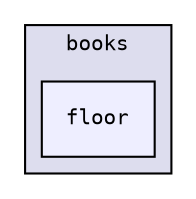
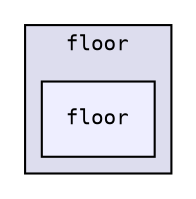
cluster "books": label "books" -> "floor"
